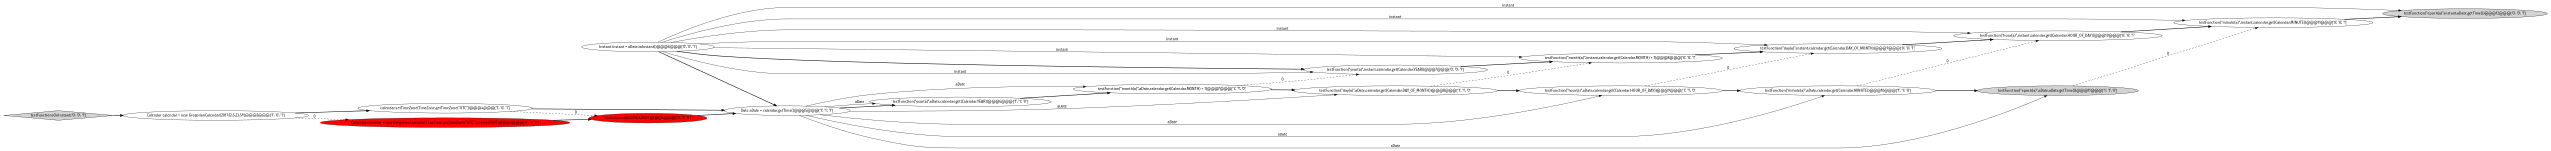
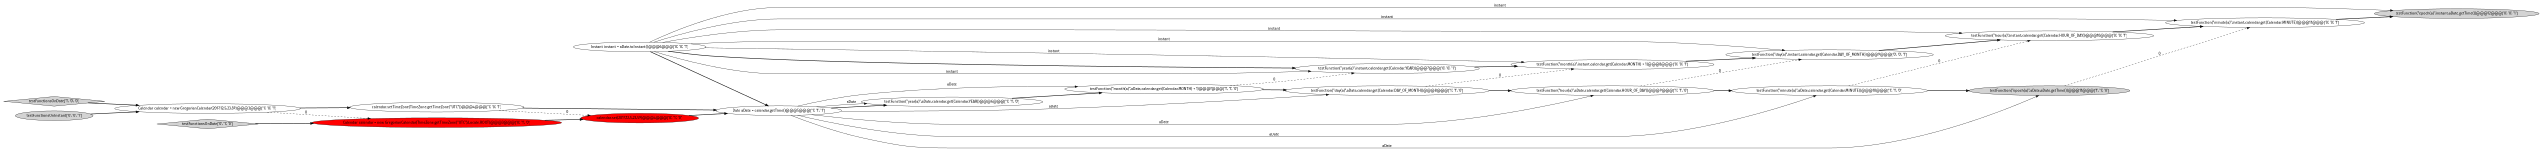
node "testFunctionsOnDate['1', '0', '0']": added
node "testFunctionsOnInstant['0', '0', '1']": shape diamond -> ellipse
node "testFunctionsOnDate['0', '1', '0']": added
